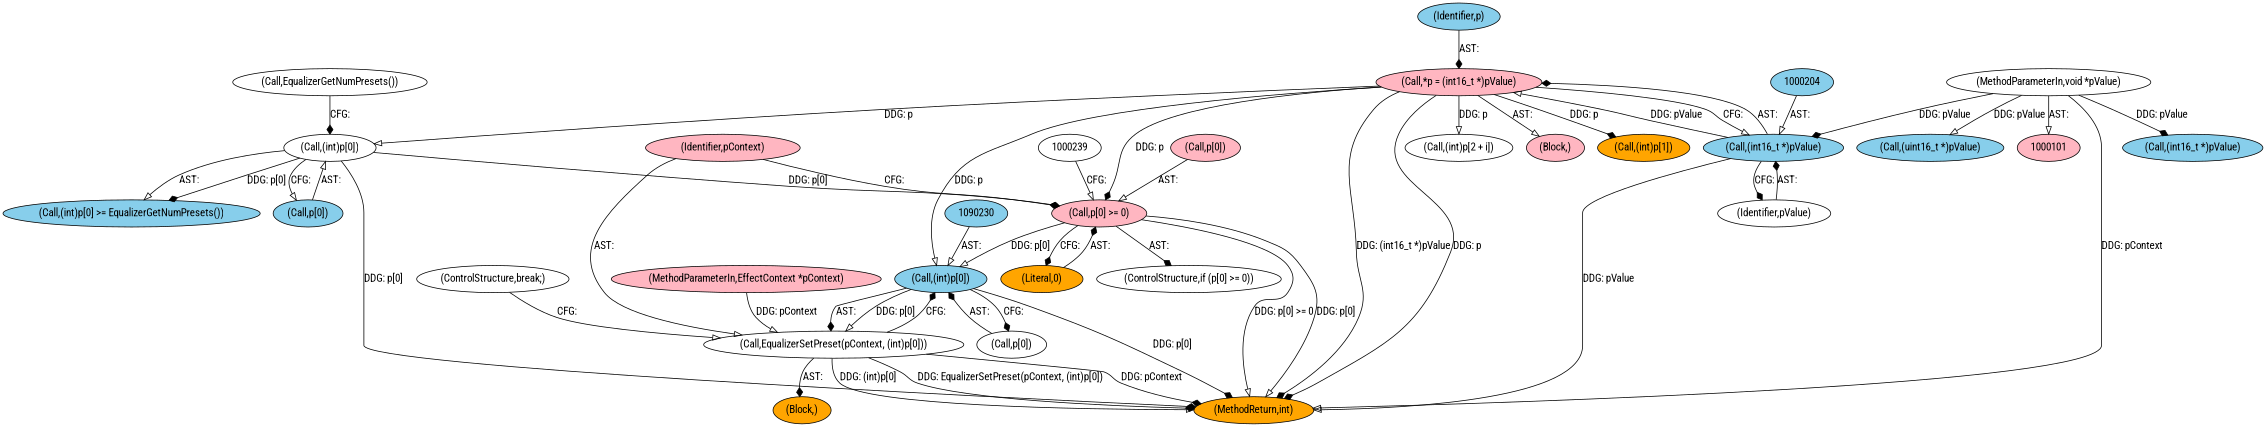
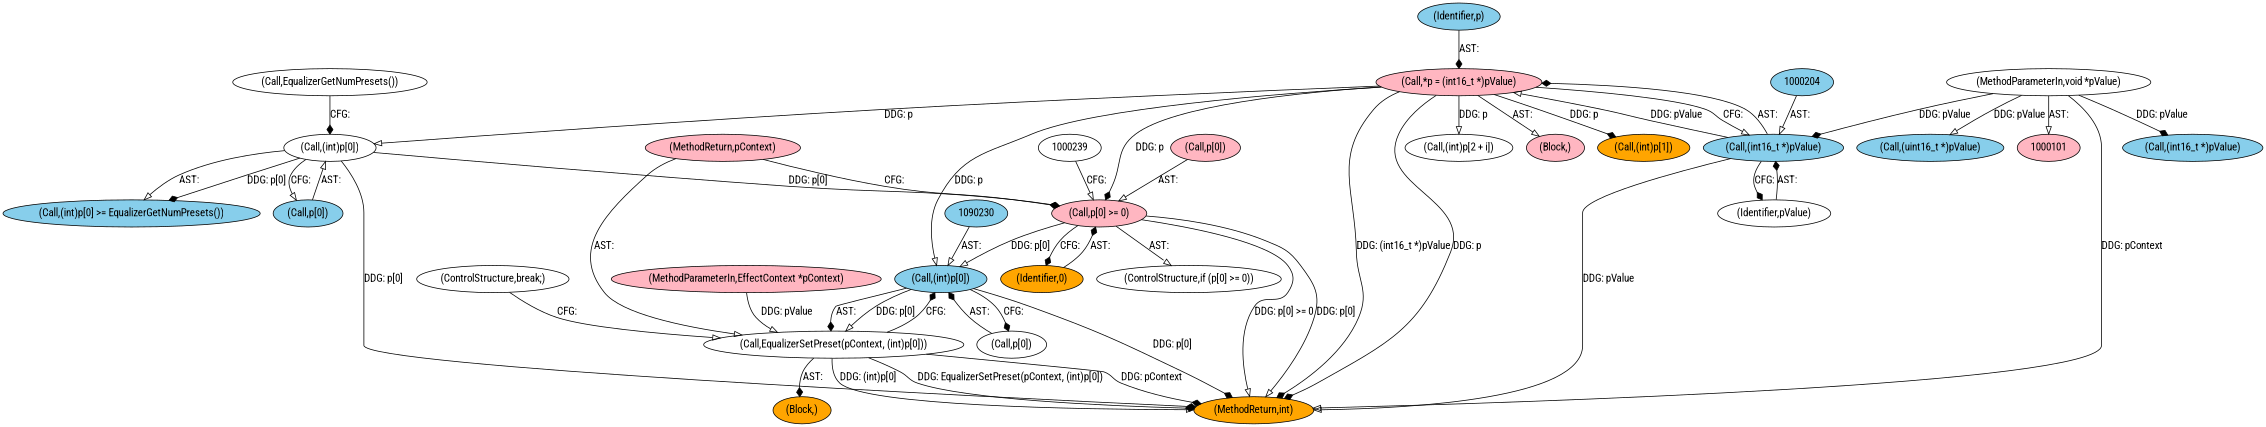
node "(Identifier,pContext)": label "(Identifier,pContext)" -> "(MethodReturn,pContext)"
edge "(Call,p[0] >= 0)" -> "(ControlStructure,if (p[0] >= 0))": arrowhead diamond -> onormal
node "(Literal,0)": label "(Literal,0)" -> "(Identifier,0)"
edge "(MethodParameterIn,EffectContext *pContext)" -> "(Call,EqualizerSetPreset(pContext, (int)p[0]))": label "DDG: pContext" -> "DDG: pValue"
